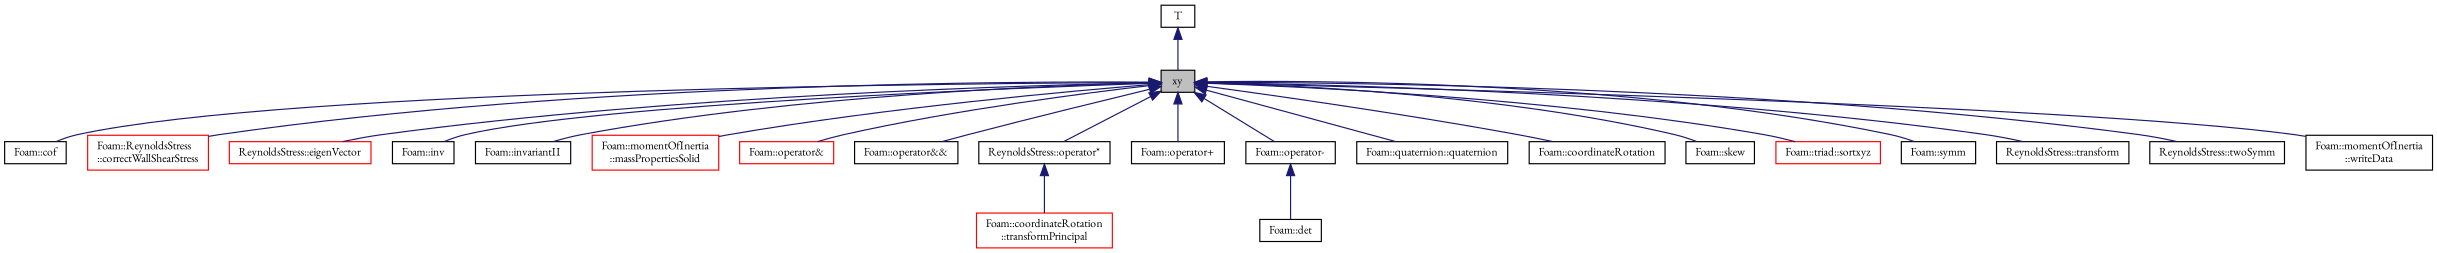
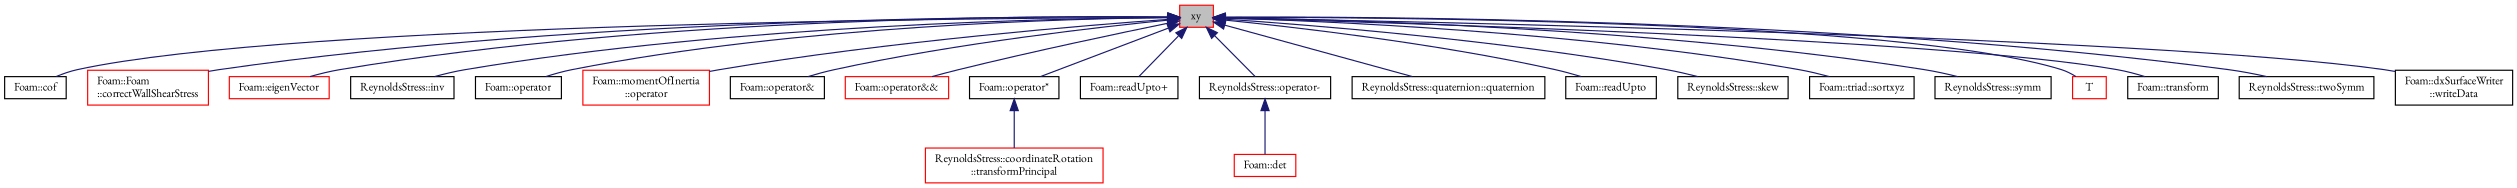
node "T": color black -> red
edge "xy" -> "T": reversed
node "xy": color black -> red
node "Foam::ReynoldsStress ::correctWallShearStress": label "Foam::ReynoldsStress ::correctWallShearStress" -> "Foam::Foam ::correctWallShearStress"
node "ReynoldsStress::eigenVector": label "ReynoldsStress::eigenVector" -> "Foam::eigenVector"
node "Foam::inv": label "Foam::inv" -> "ReynoldsStress::inv"
node "Foam::invariantII": label "Foam::invariantII" -> "Foam::operator"
node "Foam::momentOfInertia ::massPropertiesSolid": label "Foam::momentOfInertia ::massPropertiesSolid" -> "Foam::momentOfInertia ::operator"
node "Foam::operator&": color red -> black
node "Foam::operator&&": color black -> red
node "ReynoldsStress::operator*": label "ReynoldsStress::operator*" -> "Foam::operator*"
node "Foam::operator+": label "Foam::operator+" -> "Foam::readUpto+"
node "Foam::operator-": label "Foam::operator-" -> "ReynoldsStress::operator-"
node "Foam::quaternion::quaternion": label "Foam::quaternion::quaternion" -> "ReynoldsStress::quaternion::quaternion"
node "Foam::coordinateRotation": label "Foam::coordinateRotation" -> "Foam::readUpto"
node "Foam::skew": label "Foam::skew" -> "ReynoldsStress::skew"
node "Foam::triad::sortxyz": color red -> black
node "Foam::symm": label "Foam::symm" -> "ReynoldsStress::symm"
node "ReynoldsStress::transform": label "ReynoldsStress::transform" -> "Foam::transform"
node "Foam::momentOfInertia ::writeData": label "Foam::momentOfInertia ::writeData" -> "Foam::dxSurfaceWriter ::writeData"
node "Foam::coordinateRotation ::transformPrincipal": label "Foam::coordinateRotation ::transformPrincipal" -> "ReynoldsStress::coordinateRotation ::transformPrincipal"
node "Foam::det": color black -> red
